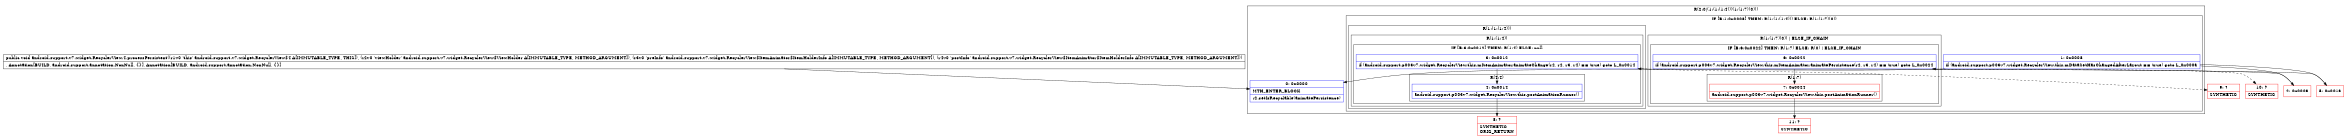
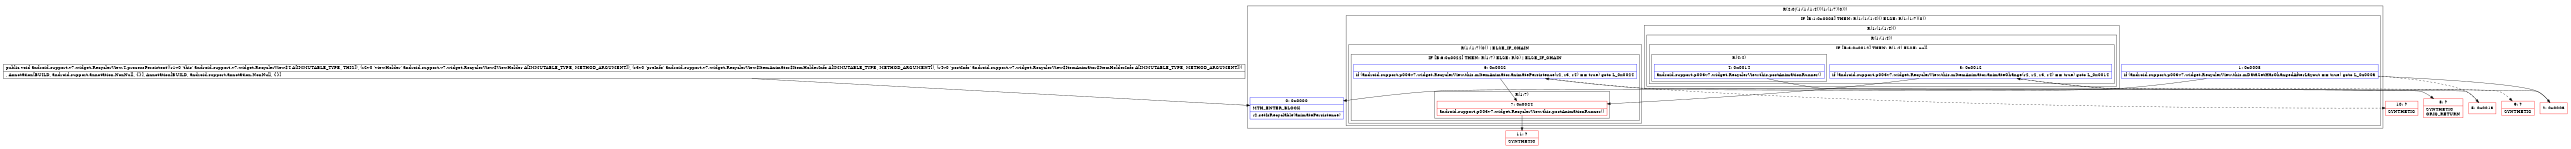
edge "1: 0x0008" -> "5: 0x001a": style solid -> dashed
edge "3: 0x0012" -> "4: 0x0014": now "3: 0x0012" -> "7: 0x0024"
